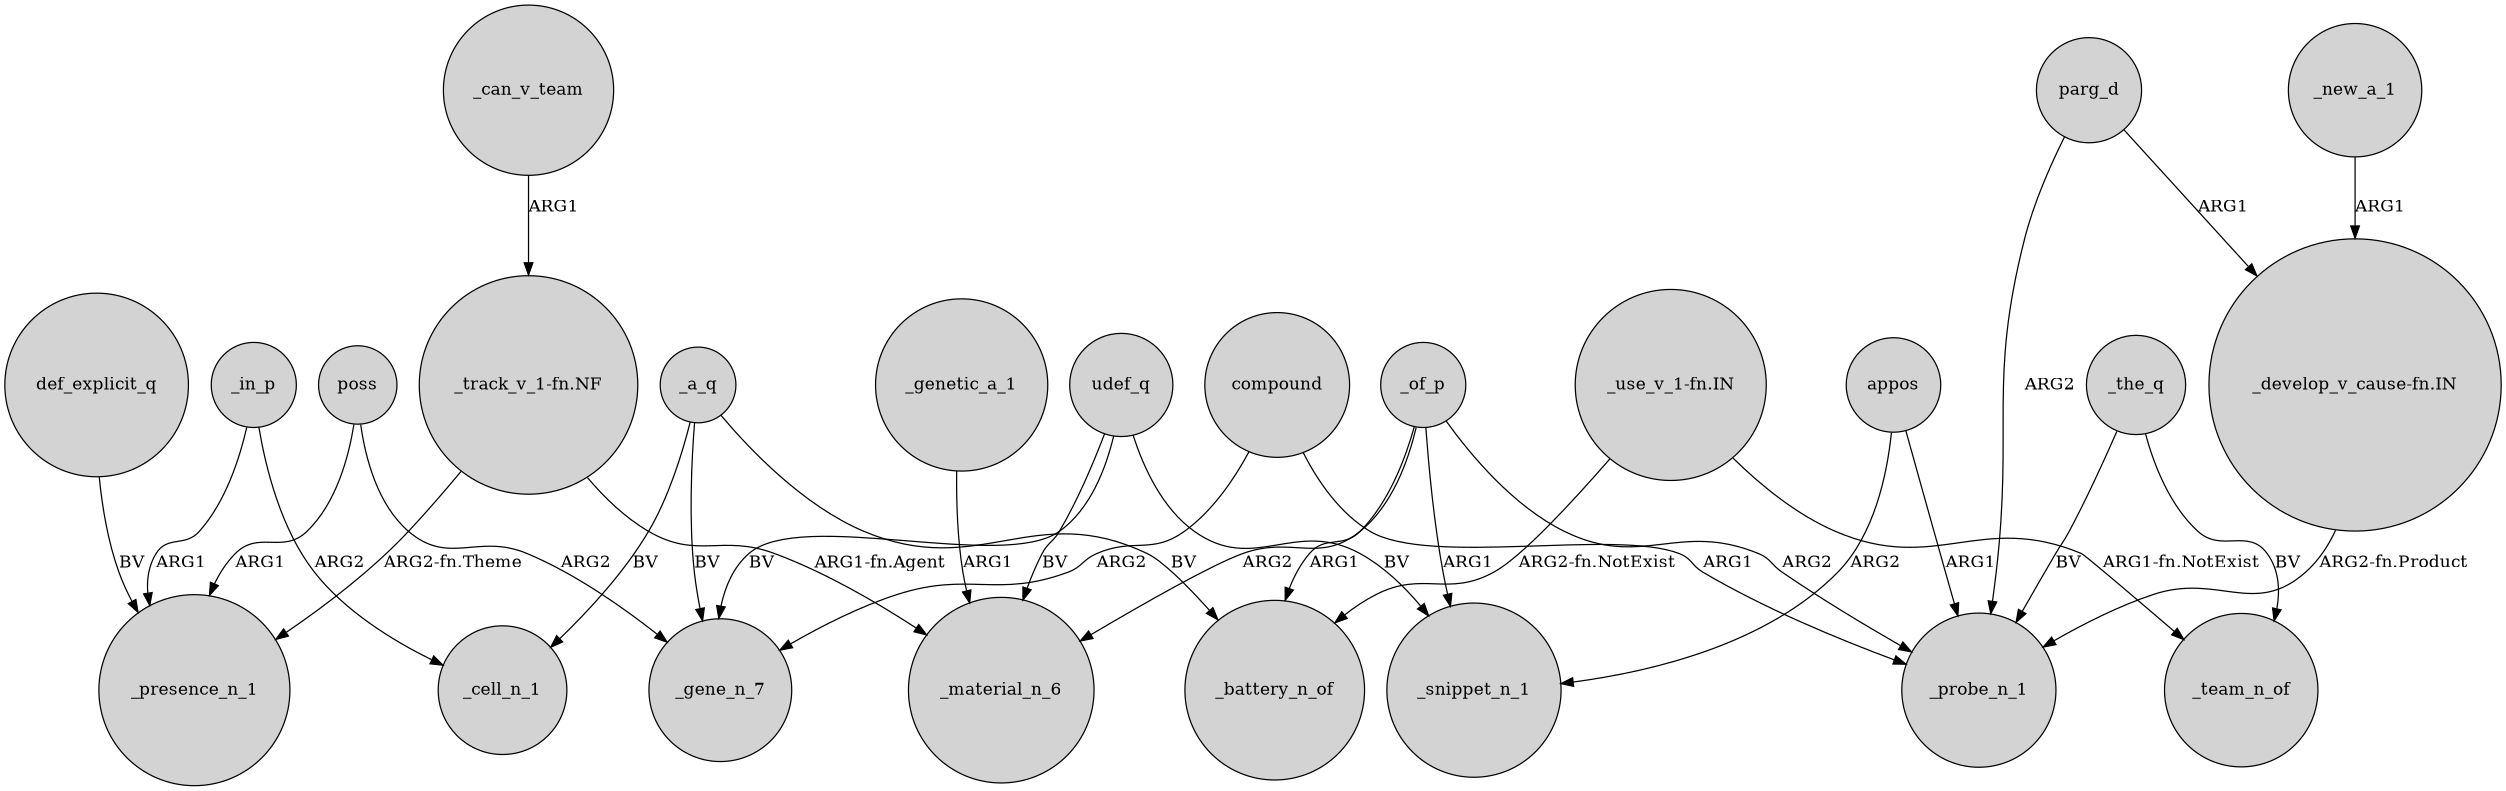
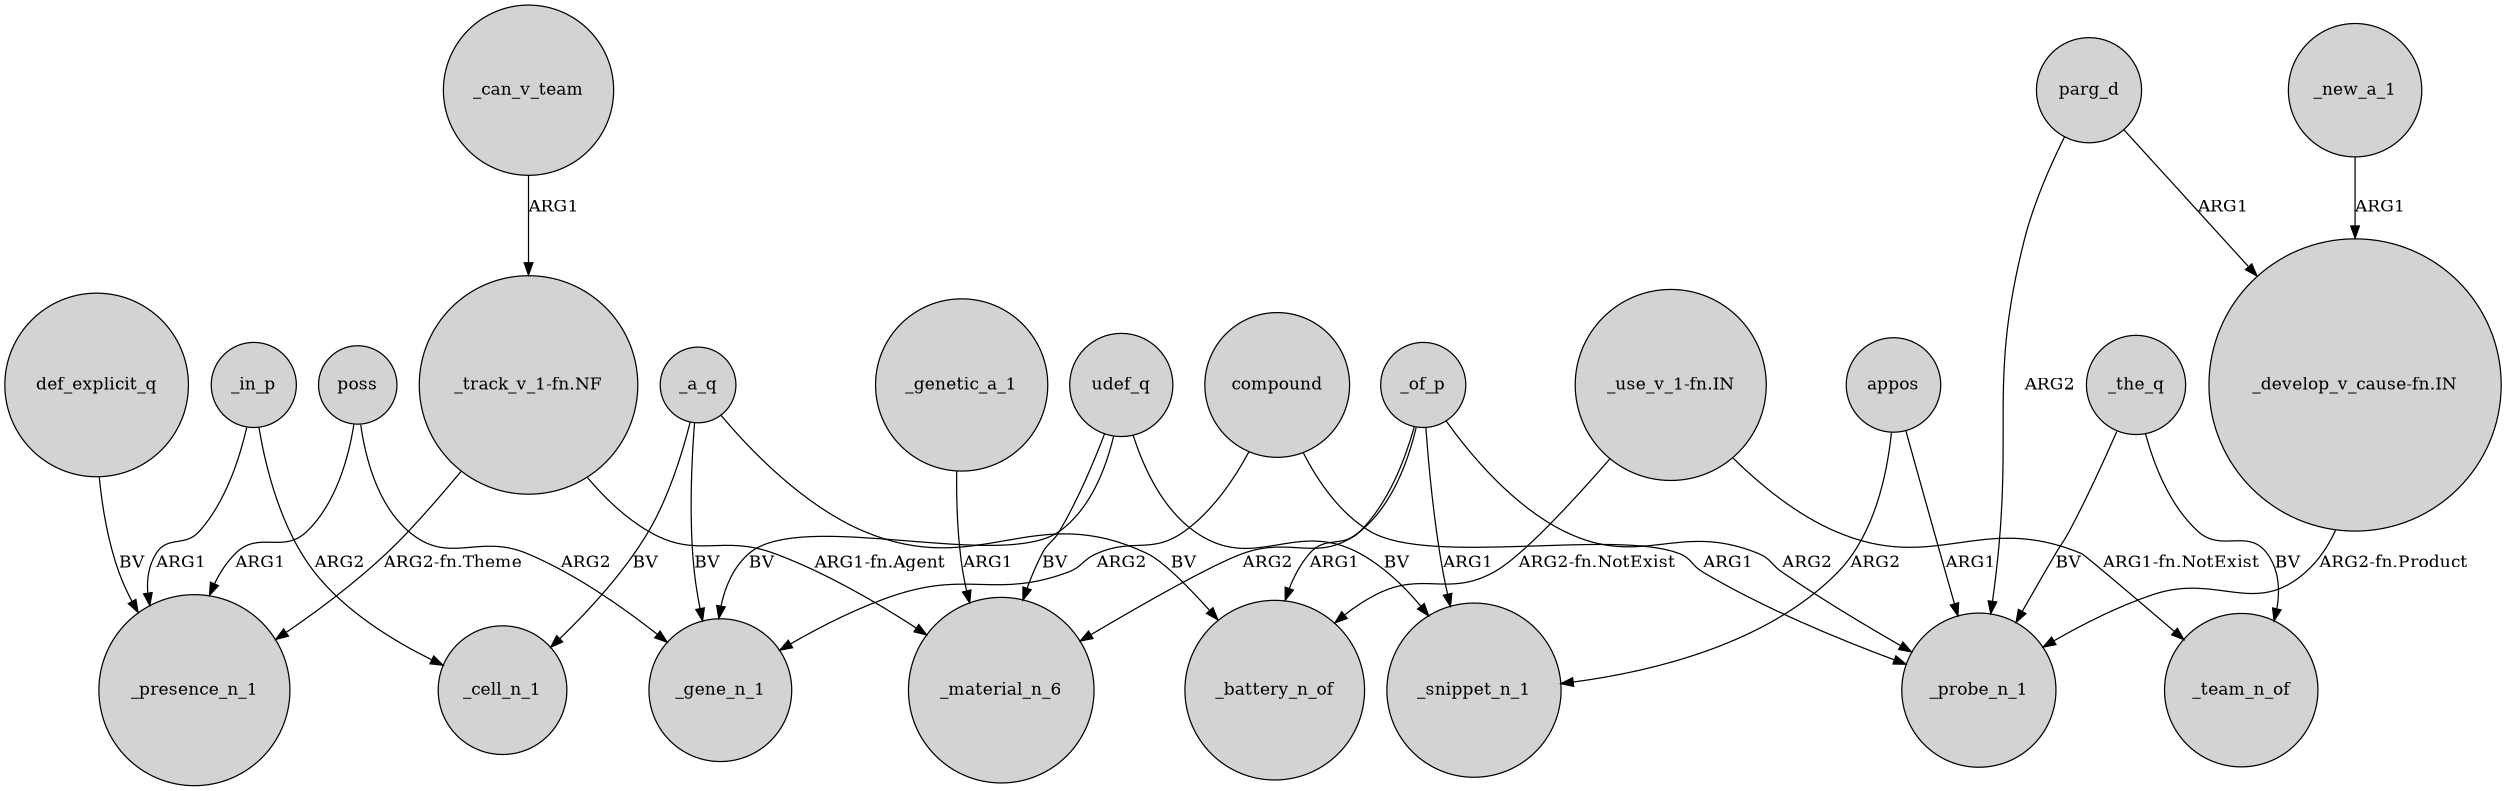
node "_gene_n_7": label "_gene_n_7" -> "_gene_n_1"
